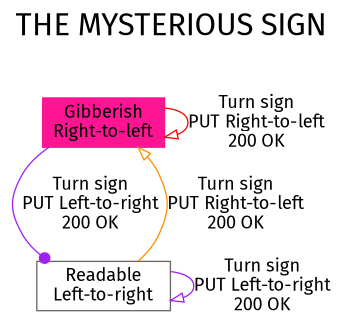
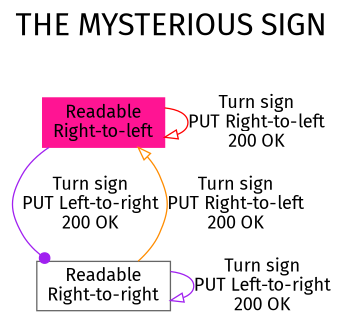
node "Gibberish Right-to-left": label "Gibberish Right-to-left" -> "Readable Right-to-left"
node "Readable Left-to-right": label "Readable Left-to-right" -> "Readable Right-to-right"
